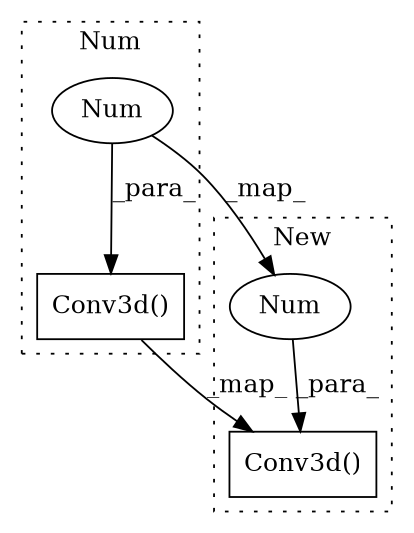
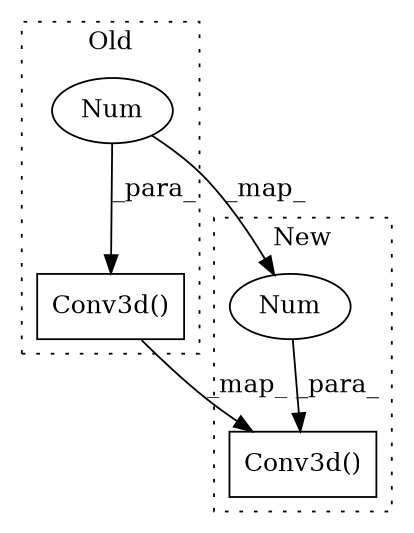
cluster "Num": label "Num" -> "Old"
